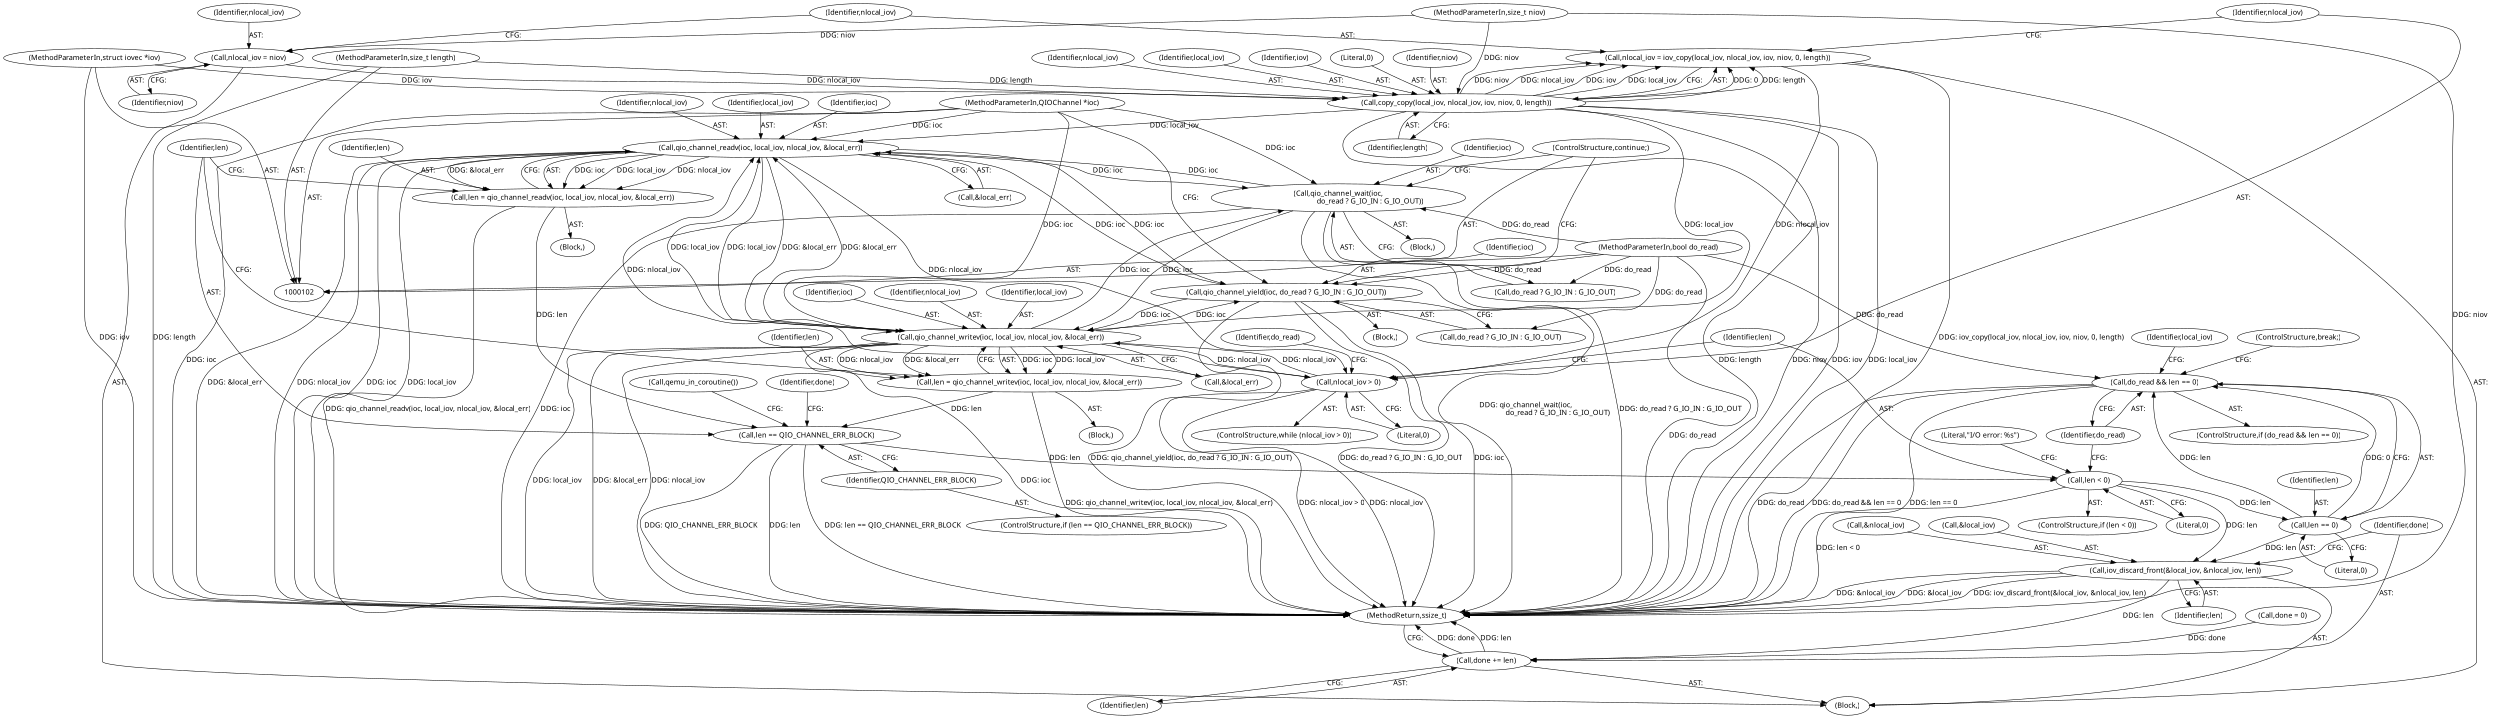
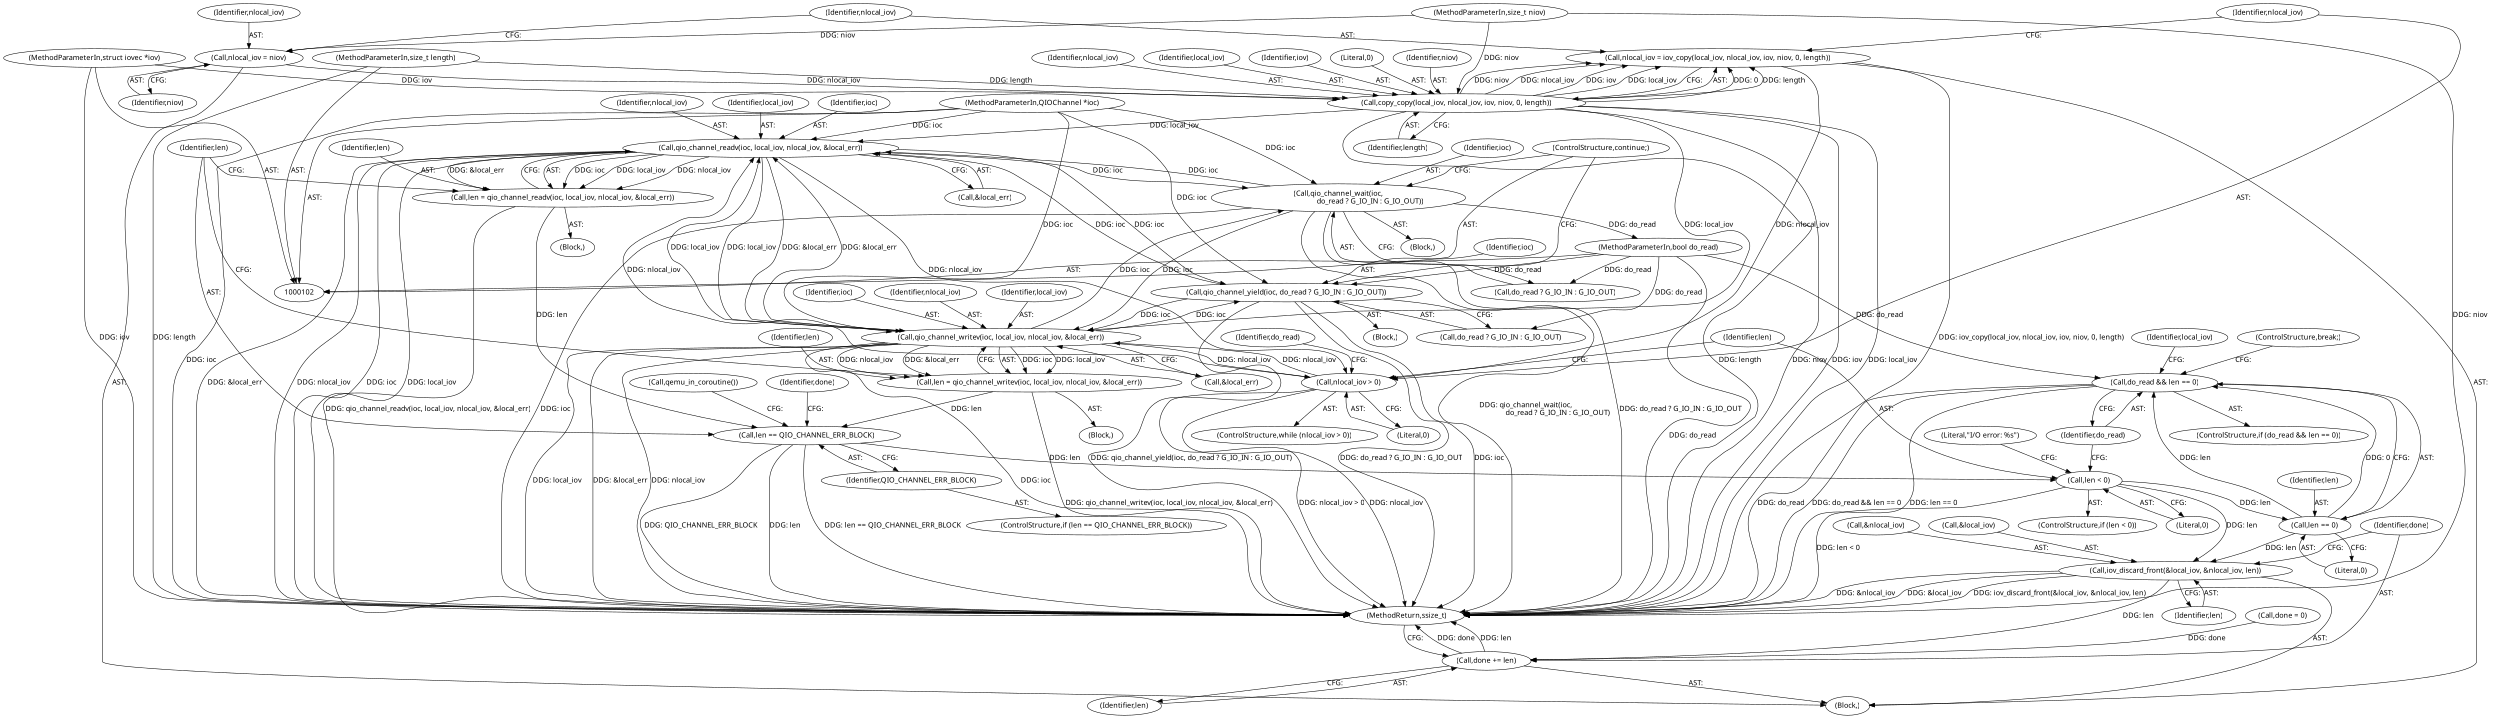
edge "(MethodParameterIn,QIOChannel *ioc)" -> "(Call,qio_channel_yield(ioc, do_read ? G_IO_IN : G_IO_OUT))": label "CFG: " -> "DDG: ioc"
edge "(MethodParameterIn,bool do_read)" -> "(Call,qio_channel_wait(ioc, do_read ? G_IO_IN : G_IO_OUT))": reversed
